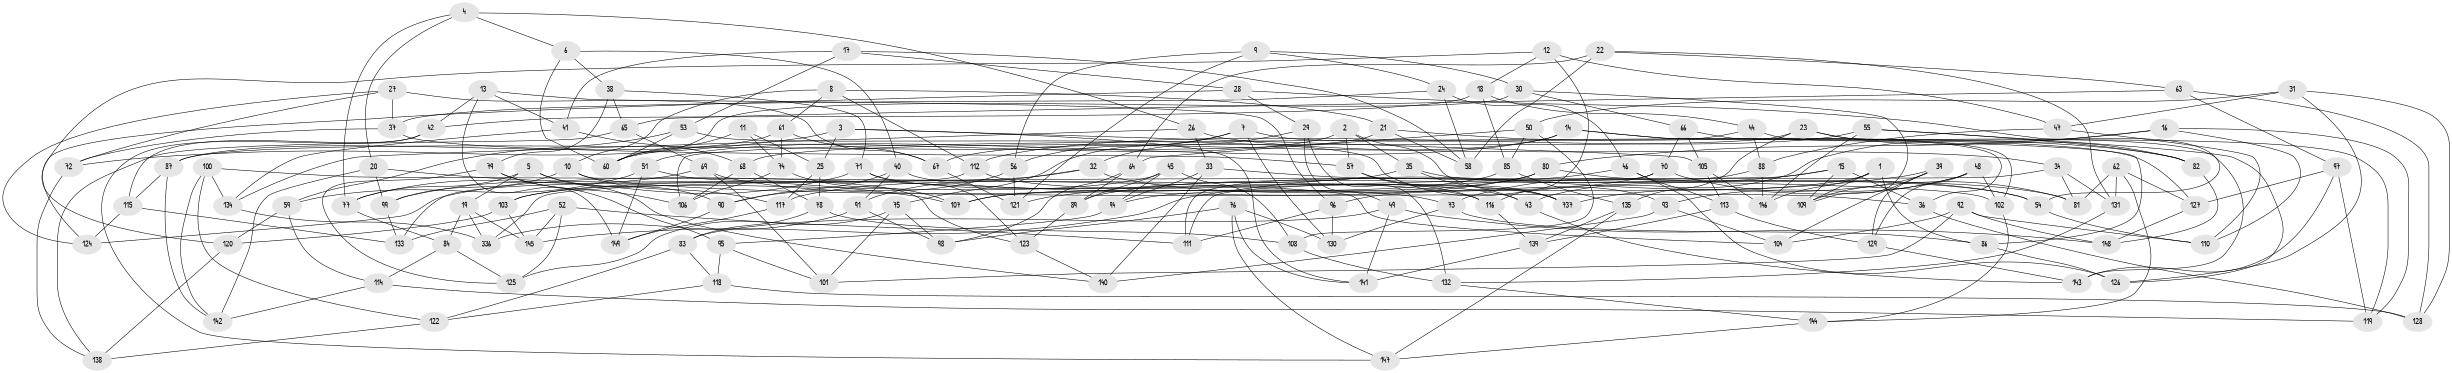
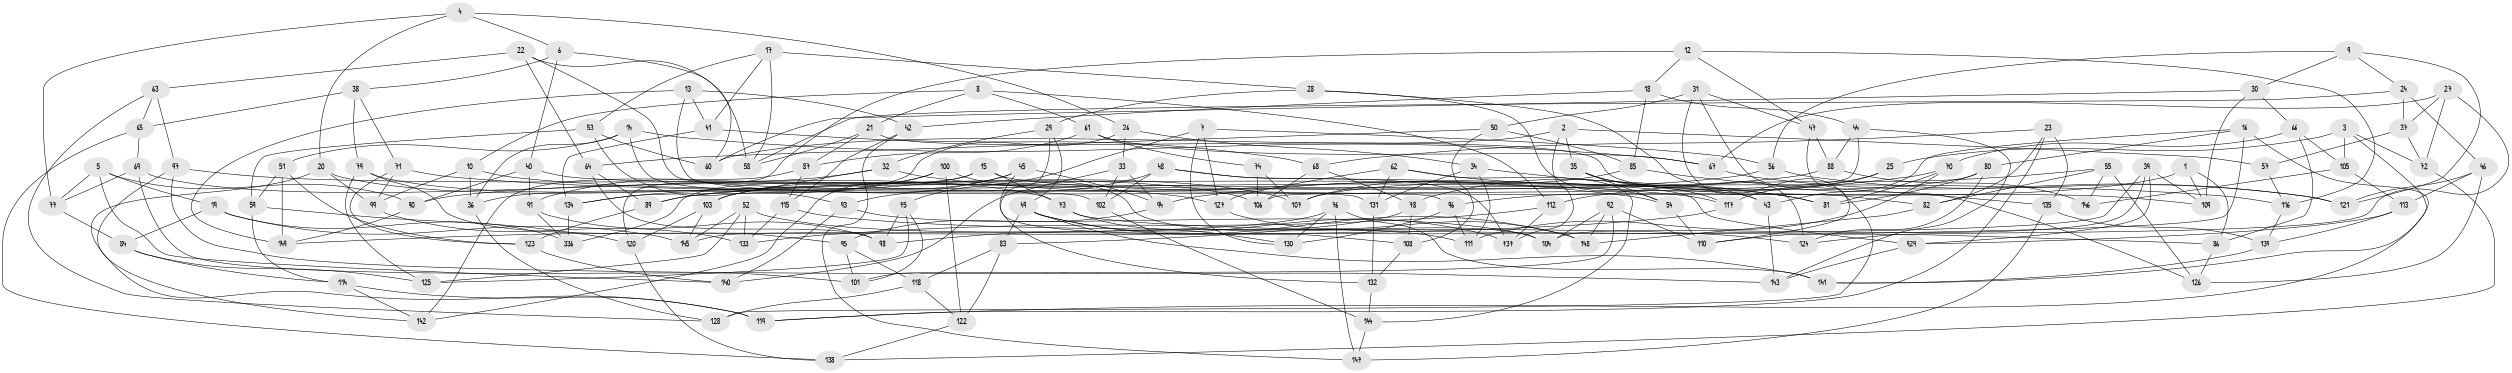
node "11": removed
edge "57" -- "737": now "49" -- "737"
edge "1" -- "146": removed
node "129": label "129" -> "929"
